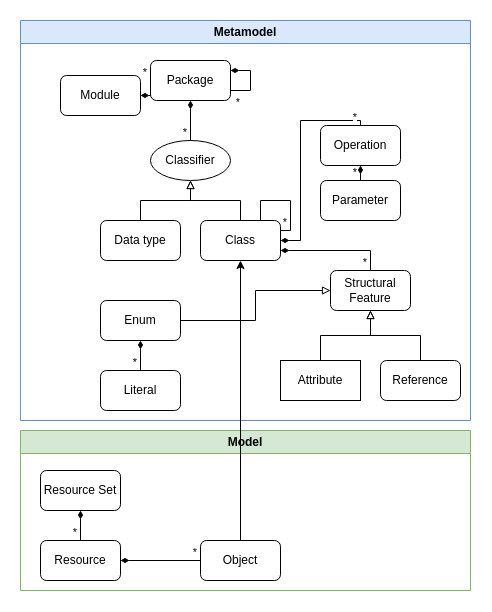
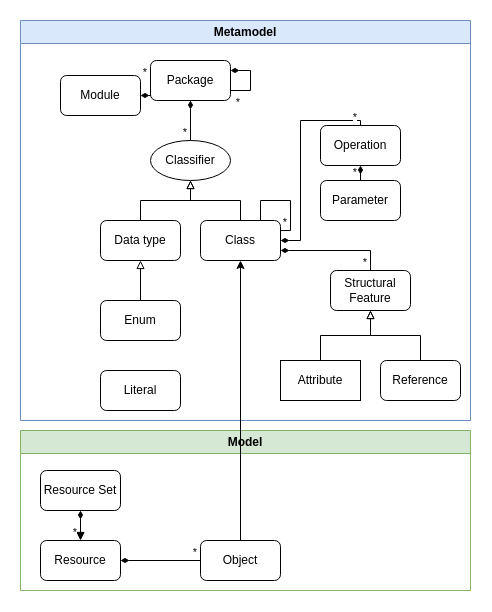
edge "Enum" -> "Structural Feature": now "Enum" -> "Data type"
edge "Literal" -> "Enum": removed, label "*"
edge "Resource" -> "Resource Set": arrowhead none -> block
